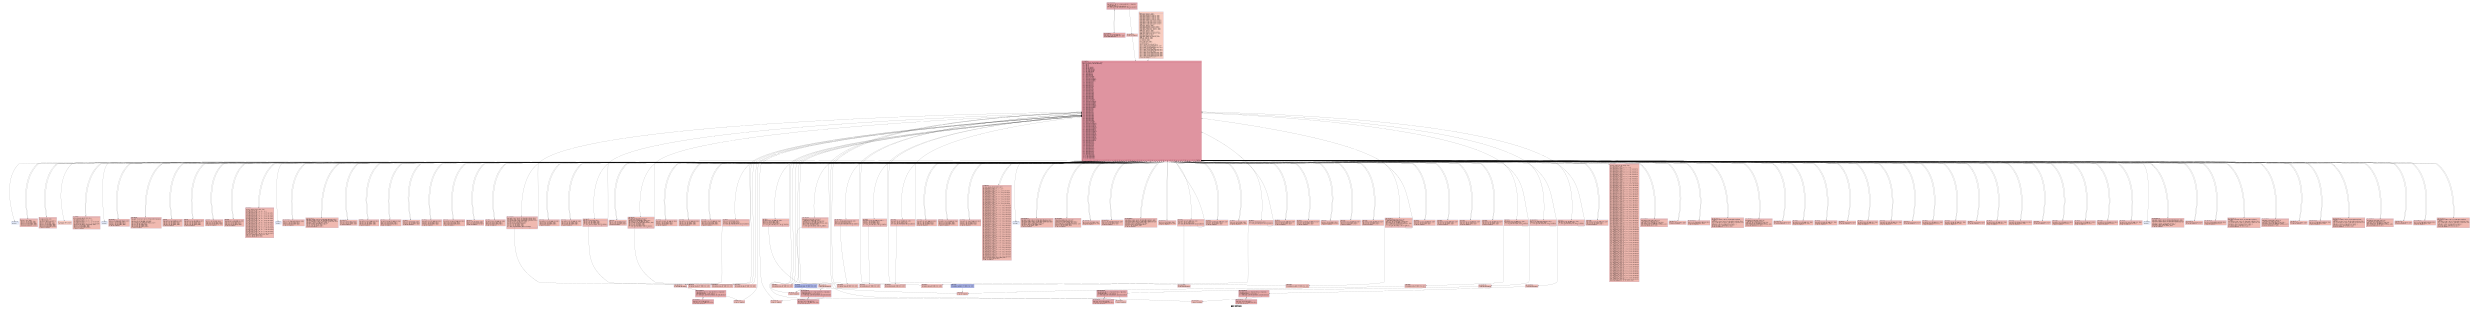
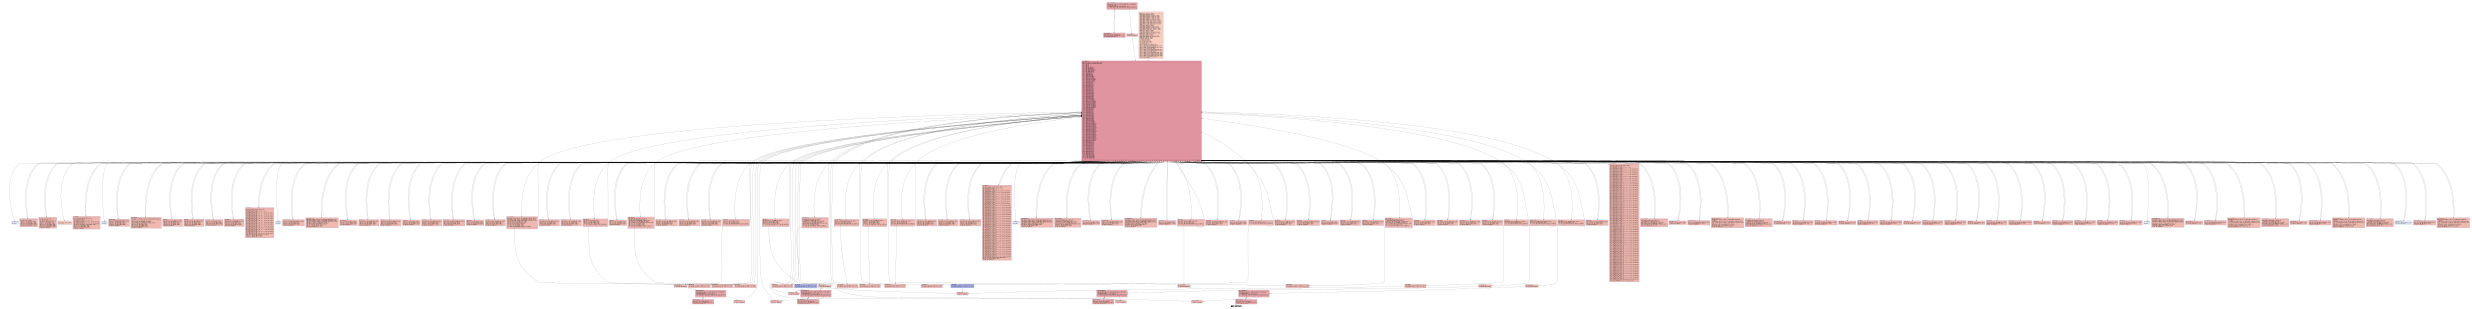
node "fake.loop.exit148:": fillcolor #de614d70 -> #c7d7f070
